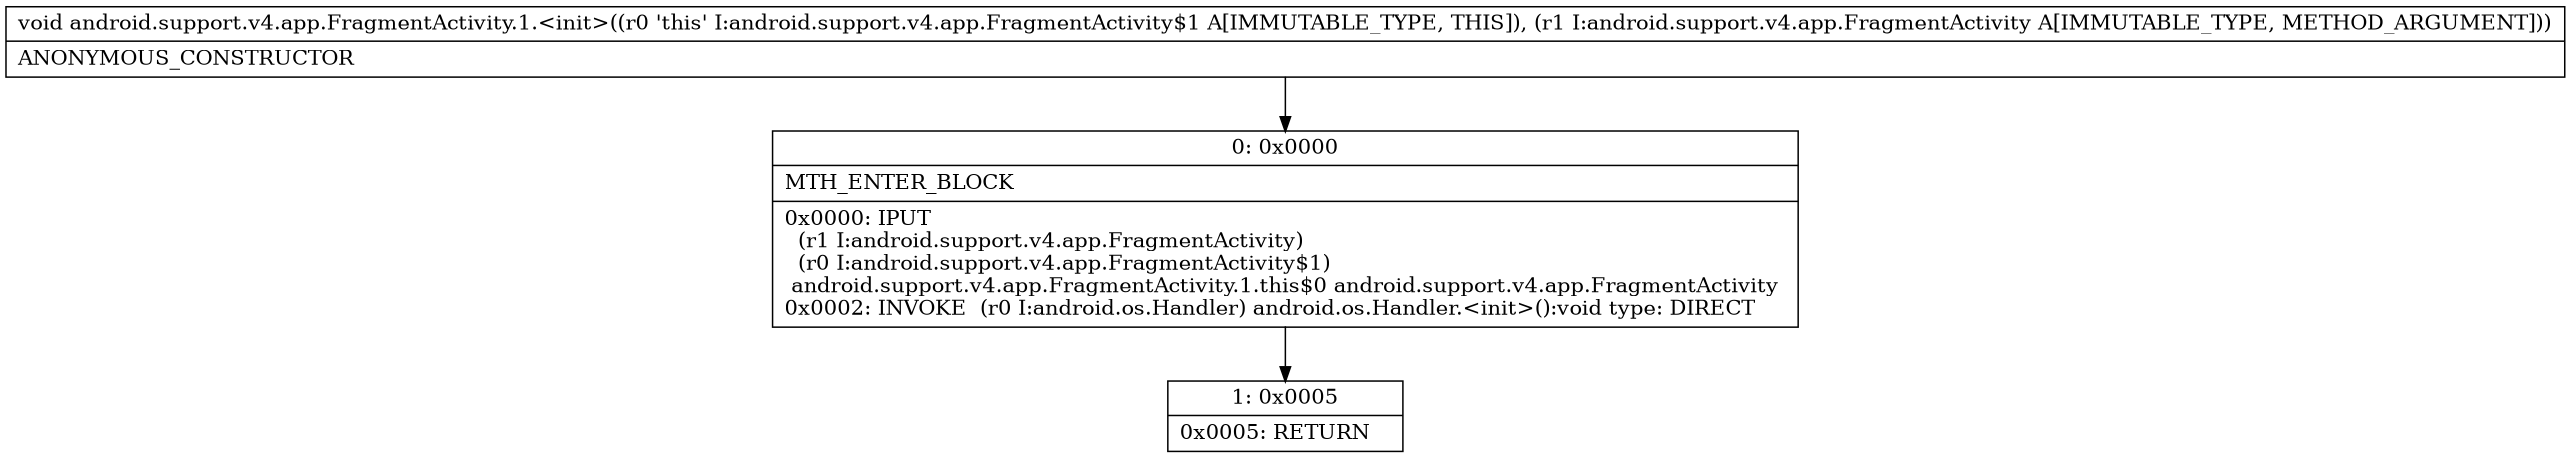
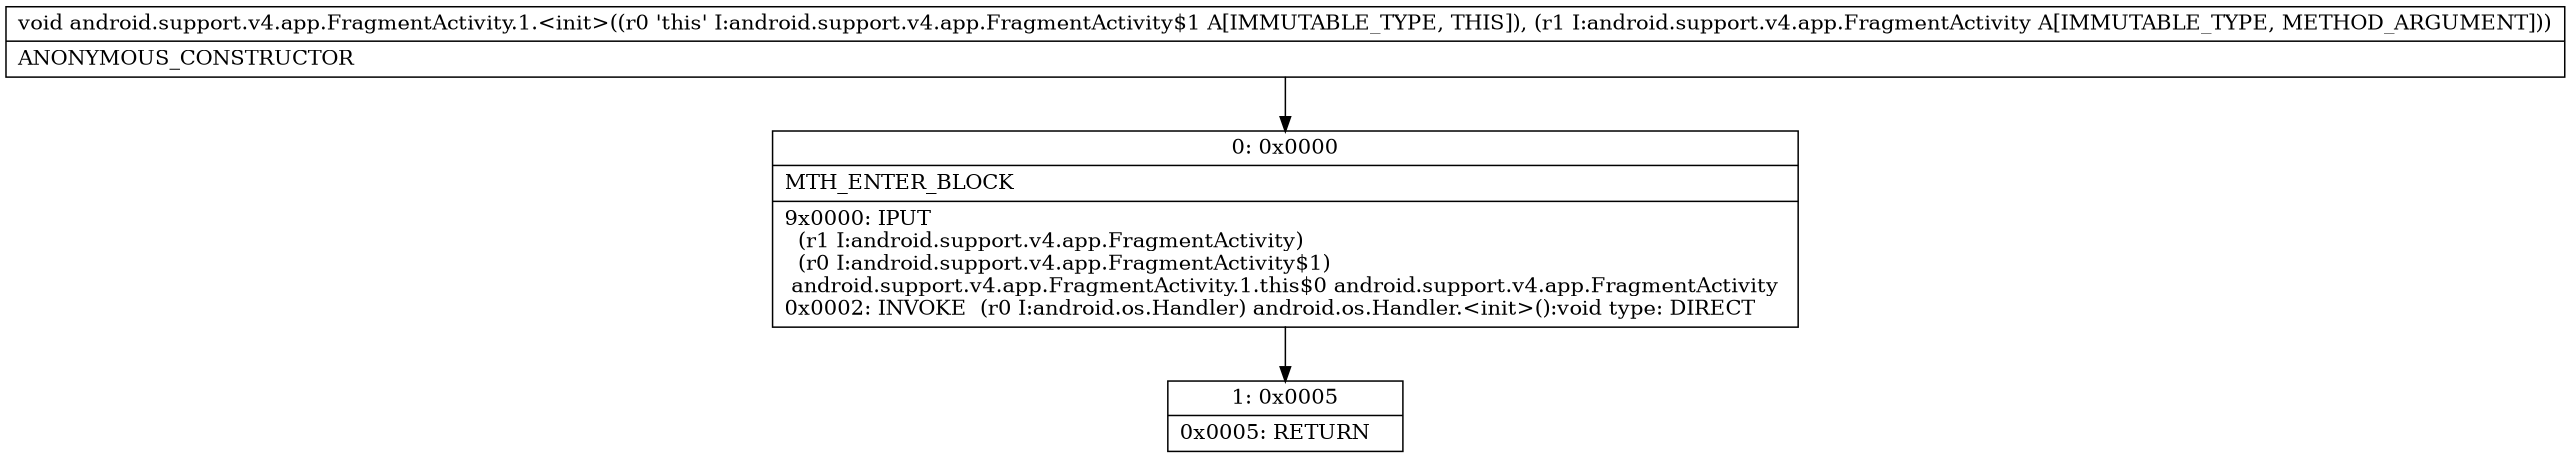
node "0: 0x0000": text "0x0000: IPUT" -> "9x0000: IPUT"
